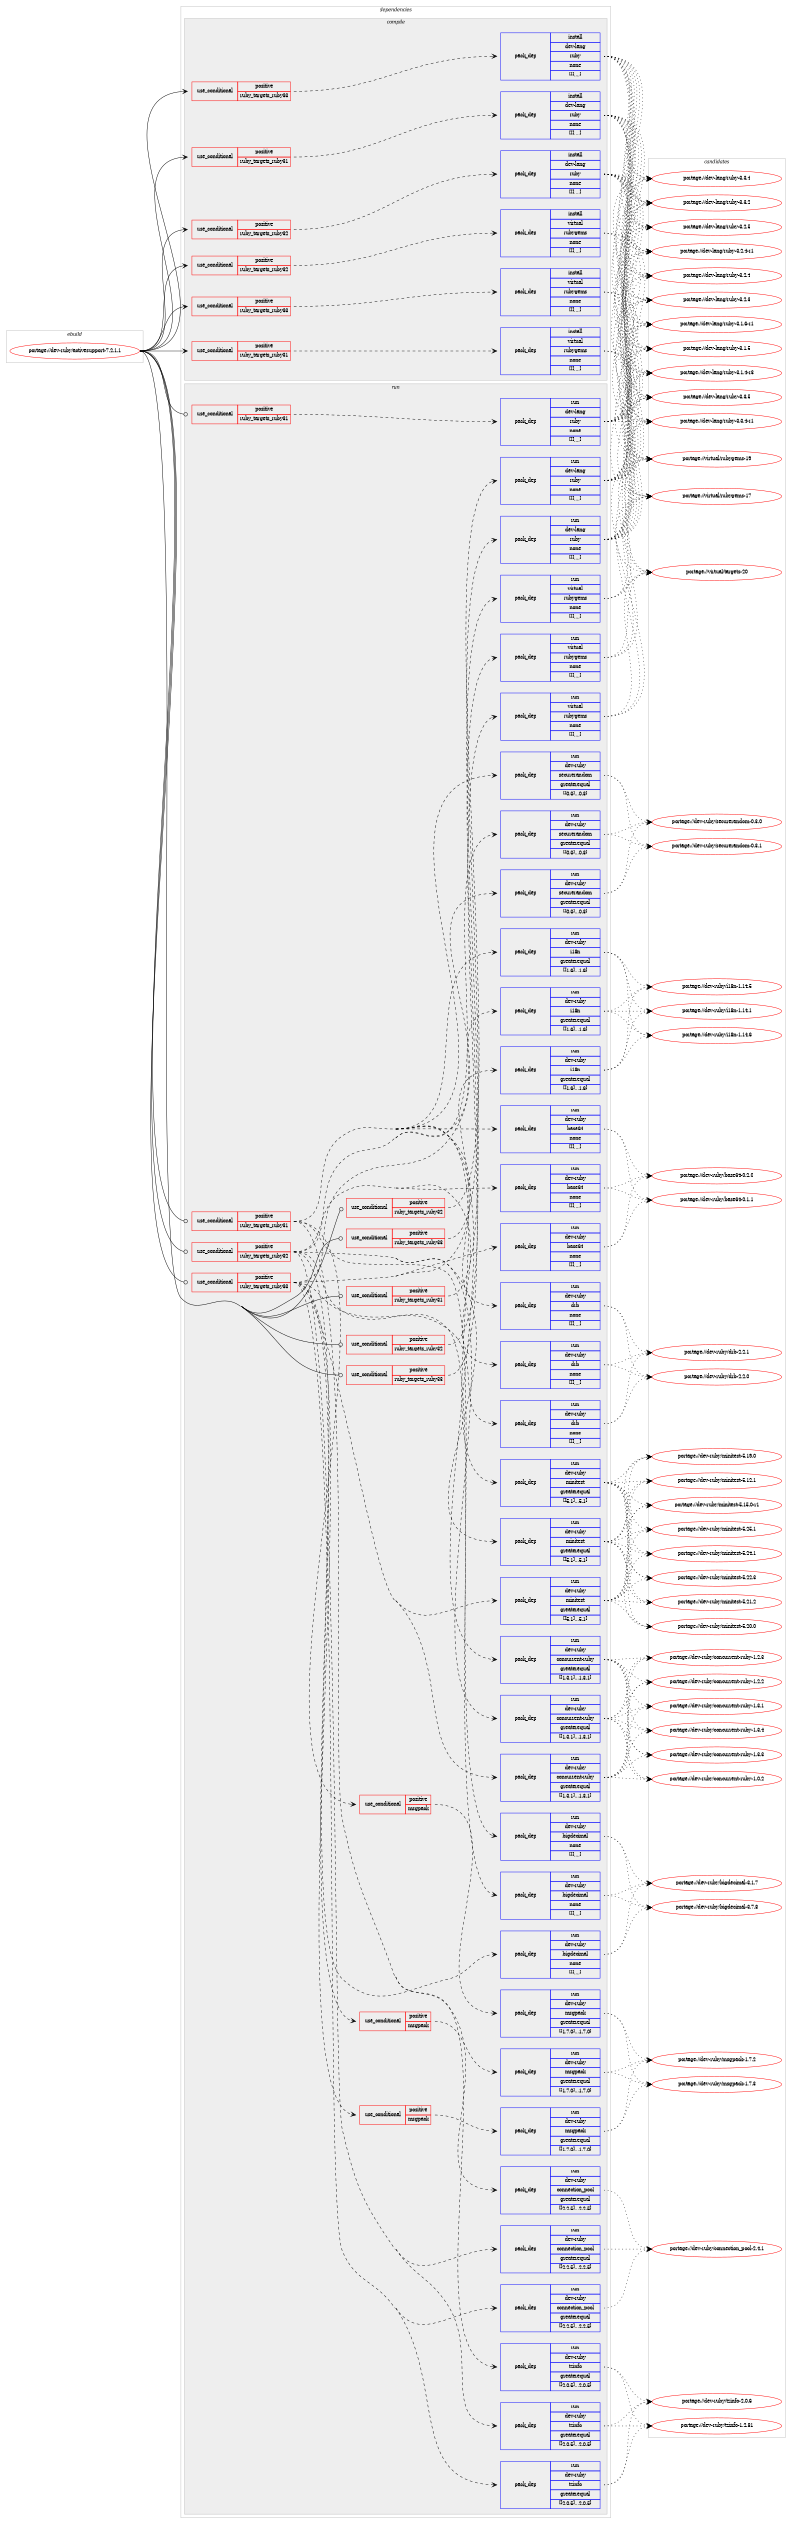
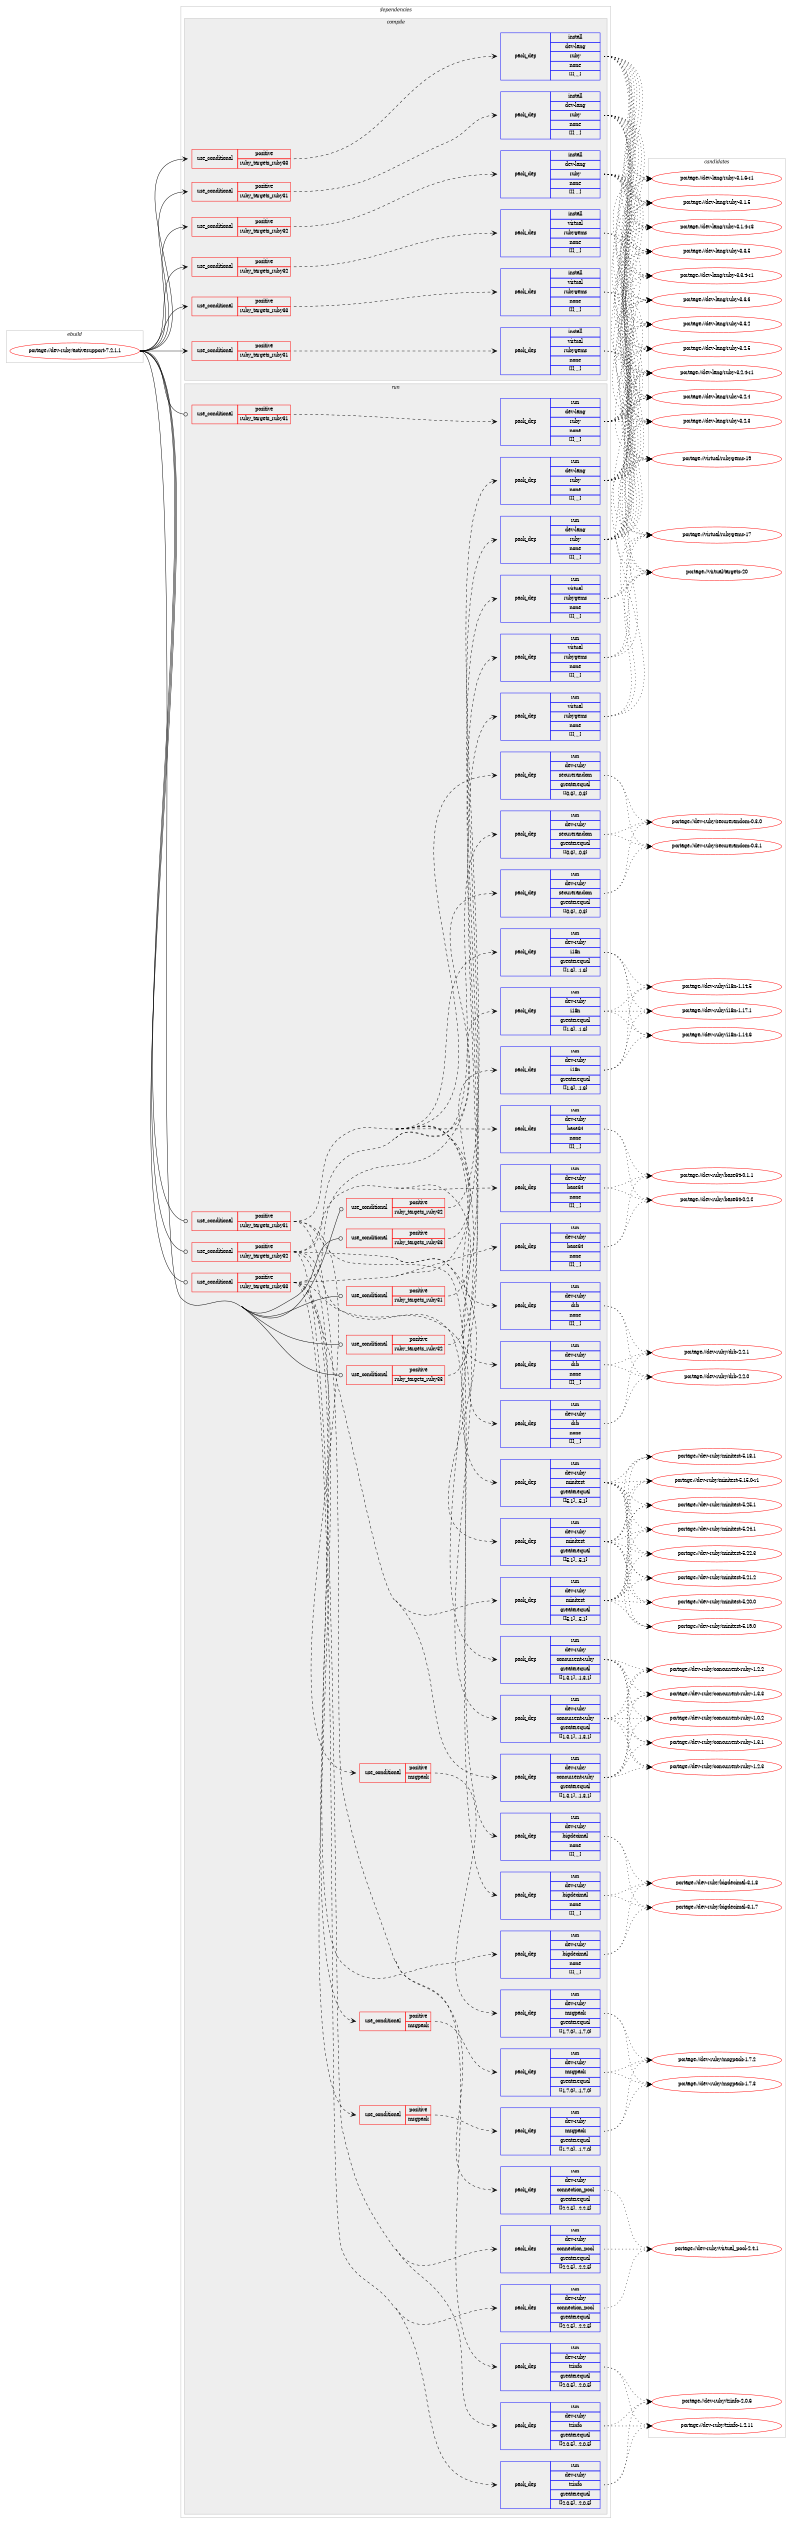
node "portage://dev-lang/ruby-3.3.4": label "portage://dev-lang/ruby-3.3.4" -> "portage://dev-lang/ruby-3.3.6"
node "portage://dev-ruby/i18n-1.14.1": label "portage://dev-ruby/i18n-1.14.1" -> "portage://dev-ruby/i18n-1.17.1"
node "portage://dev-ruby/minitest-5.12.1": label "portage://dev-ruby/minitest-5.12.1" -> "portage://dev-ruby/minitest-5.18.1"
node "portage://dev-ruby/concurrent-ruby-1.3.4": removed
node "portage://dev-ruby/bigdecimal-3.7.8": label "portage://dev-ruby/bigdecimal-3.7.8" -> "portage://dev-ruby/bigdecimal-3.1.8"
node "portage://dev-ruby/connection_pool-2.4.1": label "portage://dev-ruby/connection_pool-2.4.1" -> "portage://dev-ruby/virtual_pool-2.4.1"
node "portage://dev-ruby/tzinfo-1.2.81": label "portage://dev-ruby/tzinfo-1.2.81" -> "portage://dev-ruby/tzinfo-1.2.11"
